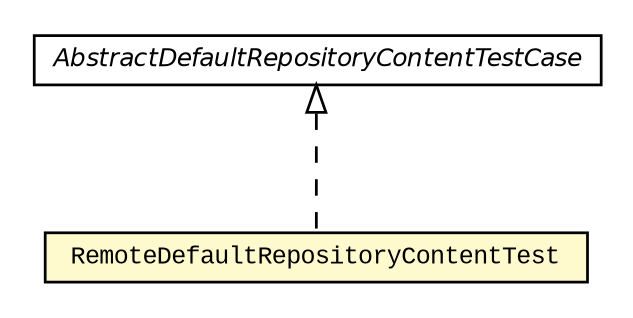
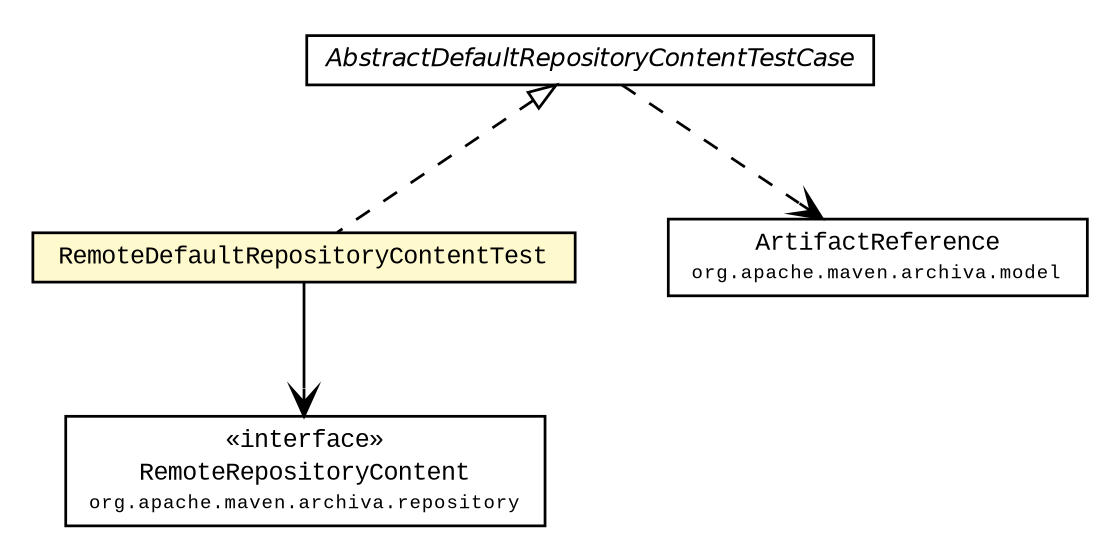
node "ArtifactReference": added
node "RemoteRepositoryContent": added
